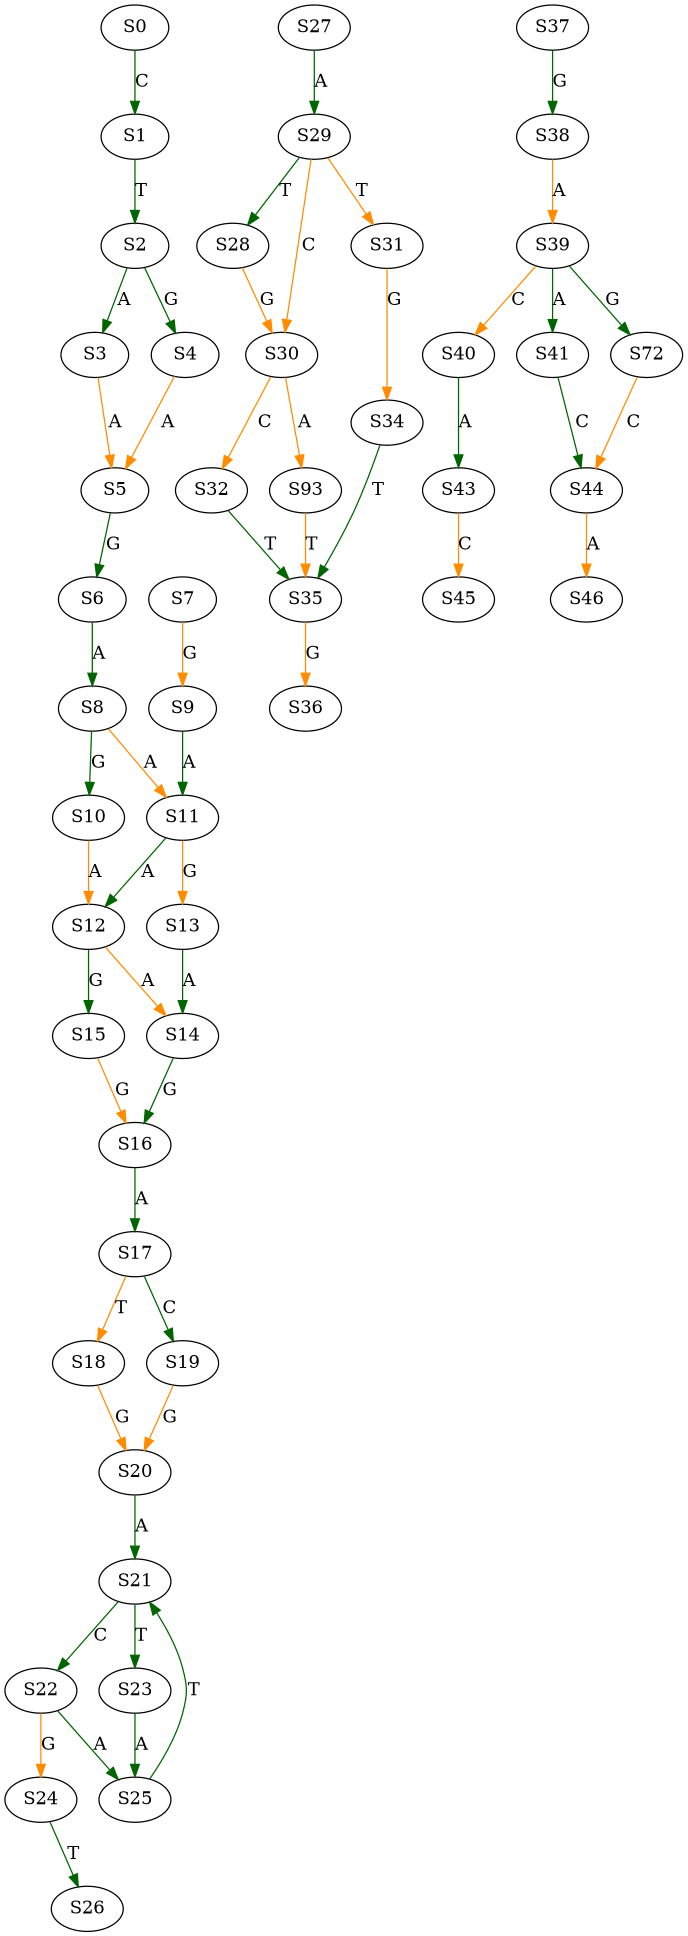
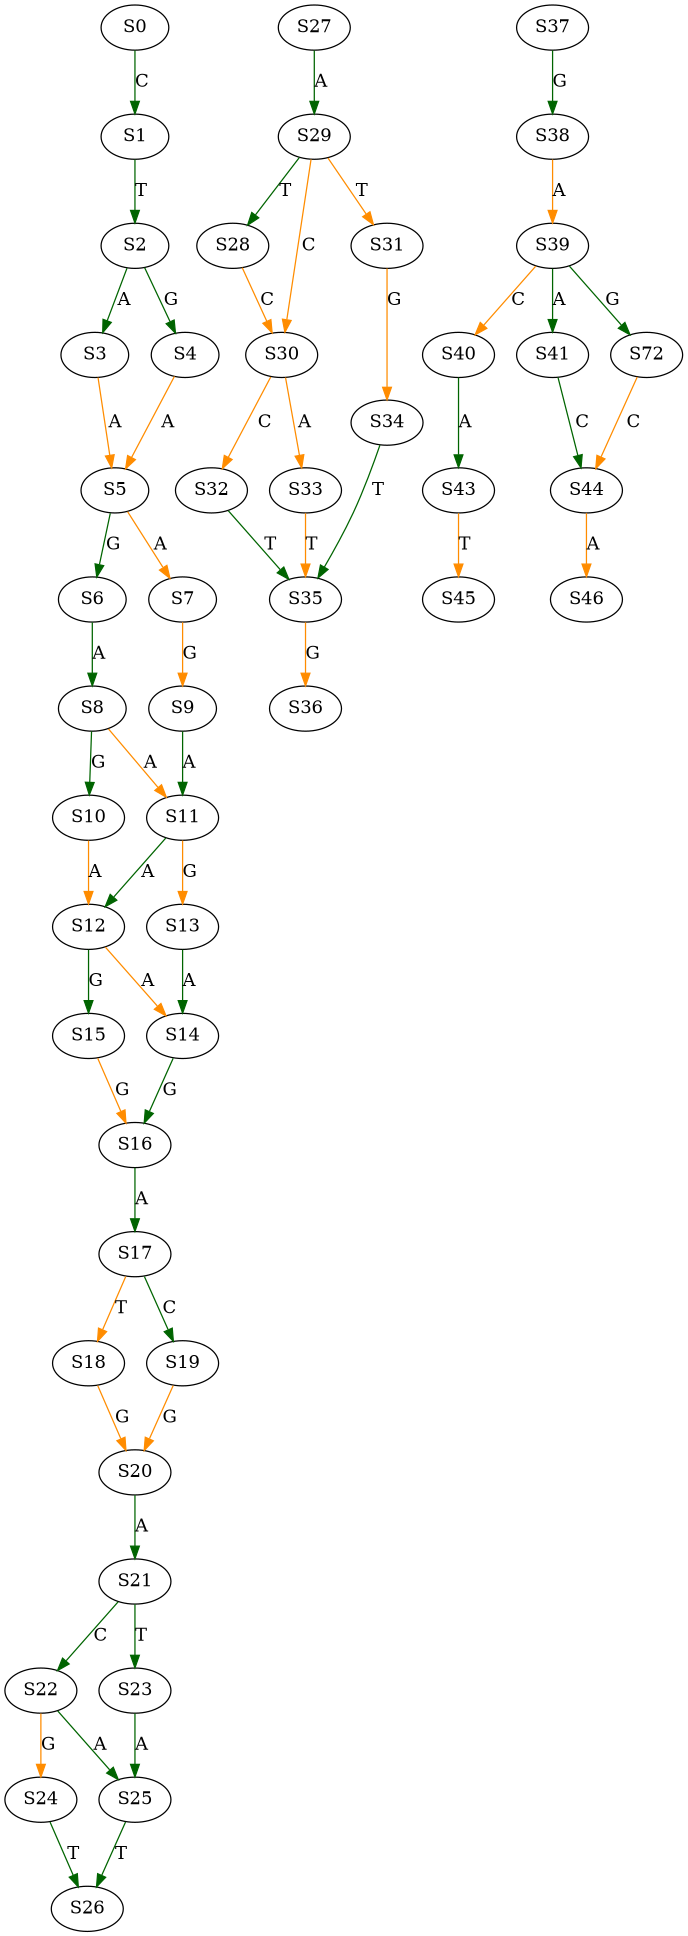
edge "S28" -> "S30": label "G" -> "C"
node "S93": label "S93" -> "S33"
edge "S5" -> "S7": added, label "A"
edge "S43" -> "S45": label "C" -> "T"
edge "S25" -> "S21": now "S25" -> "S26"
